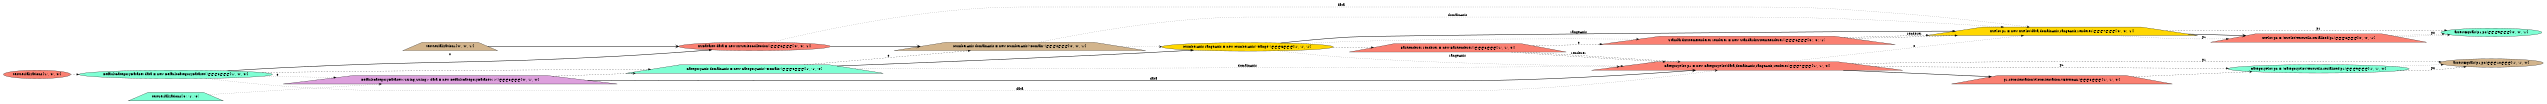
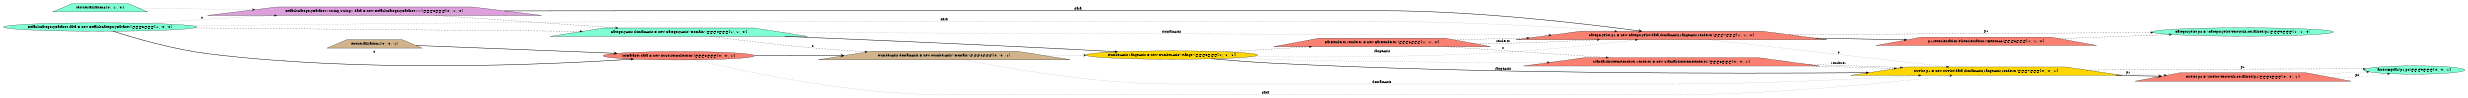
node "assertEquals(p1,p2)@@@10@@@['1', '1', '0']": removed
node "testSerialization2['1', '0', '0']": removed
